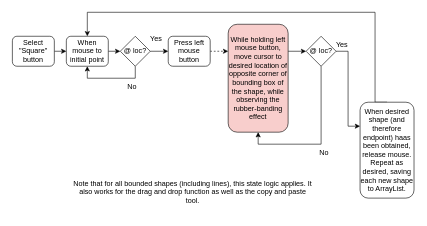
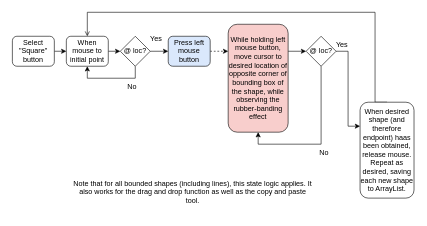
edge "When desired shape (and therefore endpoint) haas been obtained, release mouse. Repeat as desired, saving each new shape to ArrayList." -> "When mouse to initial point": arrowhead classic -> open
node "Press left mouse button": fillcolor #ffffff -> #dae8fc
